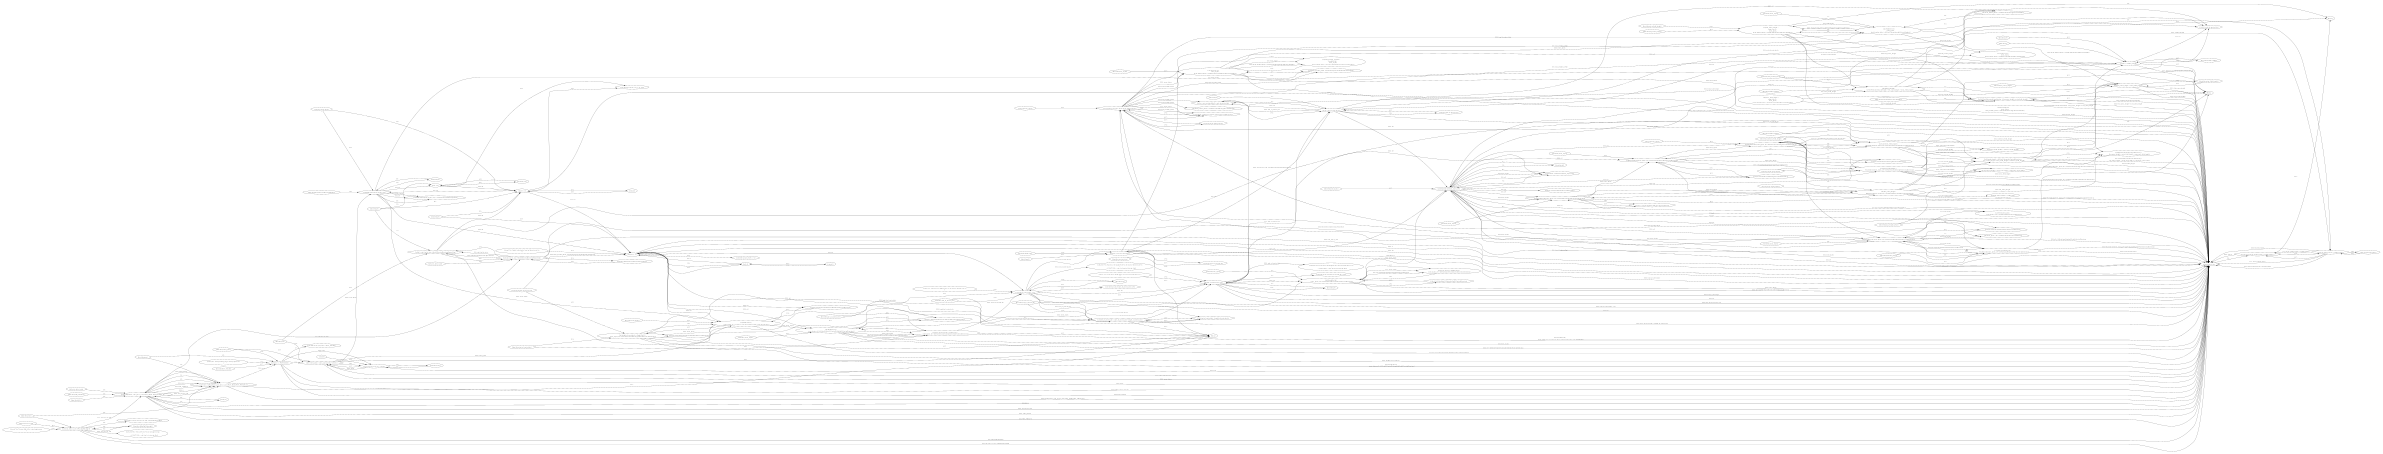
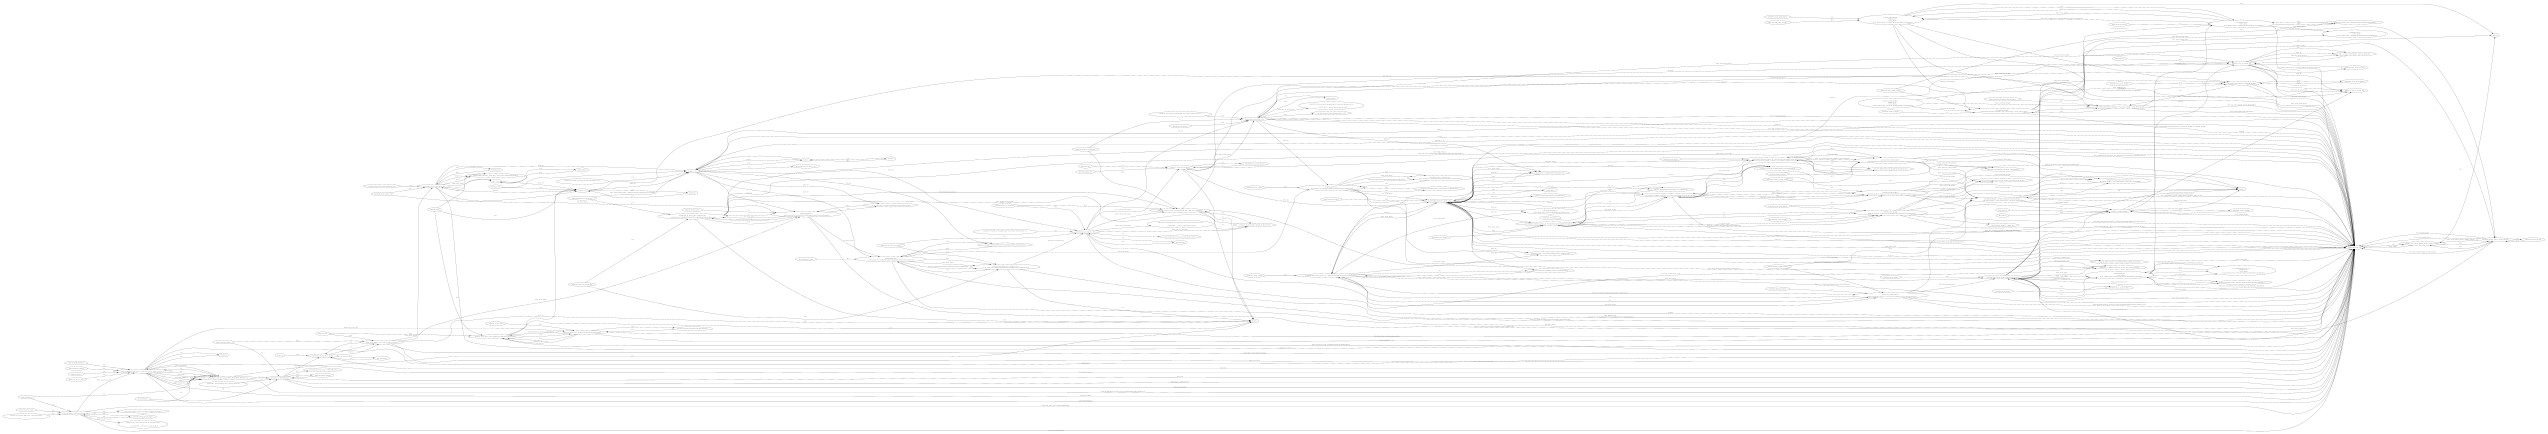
edge "(Call,off += header_length)" -> "(MethodReturn,int)": label "DDG: kEndOfCentralDirectoryRecordSize_length" -> "DDG: header_length"
node "(ControlStructure,for (; off >= 0; --off))": removed
edge "(Call,ReadUInt32(mem_bytes, local_header_offset))" -> "(Call,n < num_entries && off < end_of_central_dir)": now "(Call,ReadUInt32(mem_bytes, local_header_offset))" -> "(Call,local_header_offset + header_length)"
edge "(Call,mem == MAP_FAILED)" -> "(Call,* mem_bytes = static_cast<uint8_t*>(mem))": now "(Call,mem == MAP_FAILED)" -> "(Identifier,MAP_FAILED)"
node "(Identifier,PROT_READ)": added
